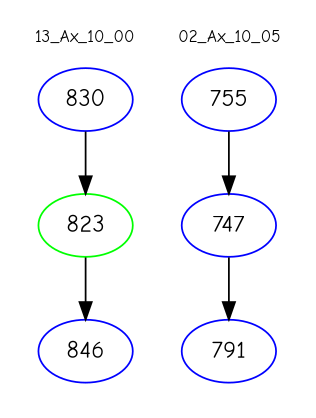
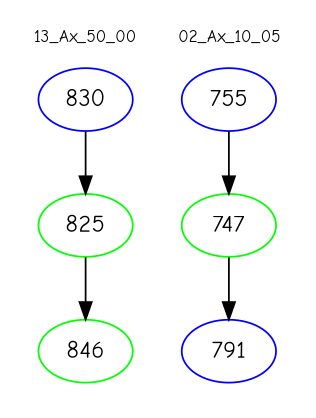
cluster "13_Ax_10_00": label "13_Ax_10_00" -> "13_Ax_50_00"
node "823": label "823" -> "825"
node "747": color blue -> green
node "846": color blue -> green
